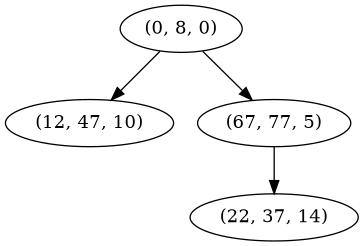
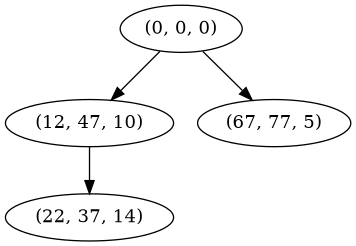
node "(0, 8, 0)": label "(0, 8, 0)" -> "(0, 0, 0)"
edge "(67, 77, 5)" -> "(22, 37, 14)": now "(12, 47, 10)" -> "(22, 37, 14)"
